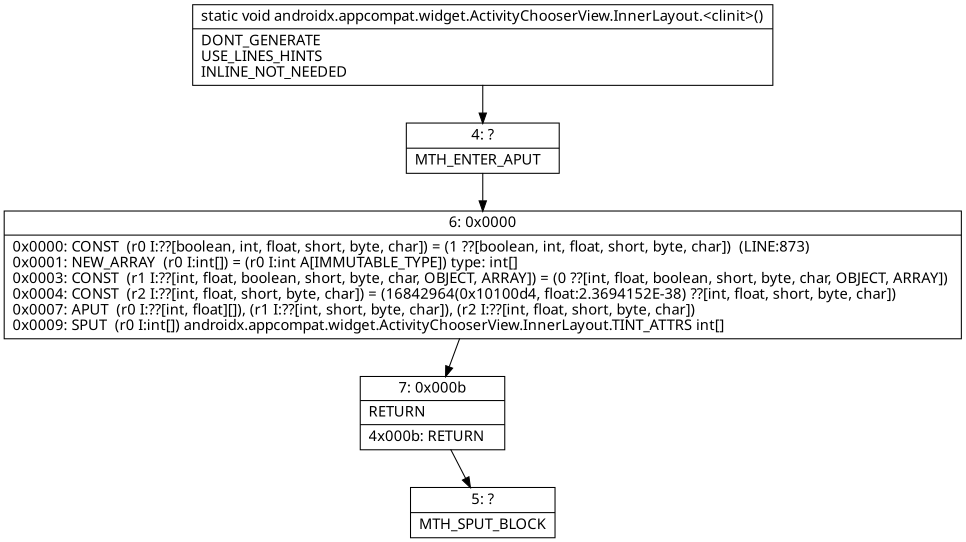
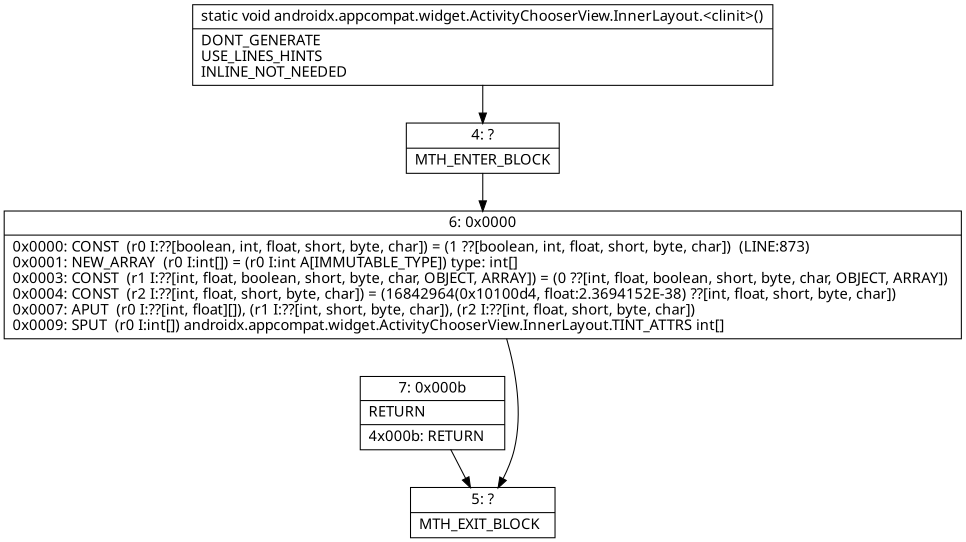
node "4: ?": text "MTH_ENTER_APUT" -> "MTH_ENTER_BLOCK"
edge "6: 0x0000" -> "7: 0x000b": now "6: 0x0000" -> "5: ?"
node "5: ?": text "MTH_SPUT_BLOCK" -> "MTH_EXIT_BLOCK"
